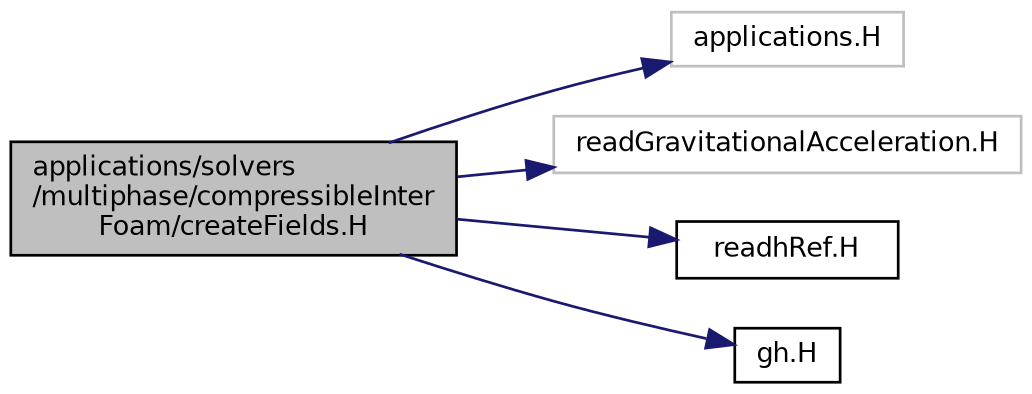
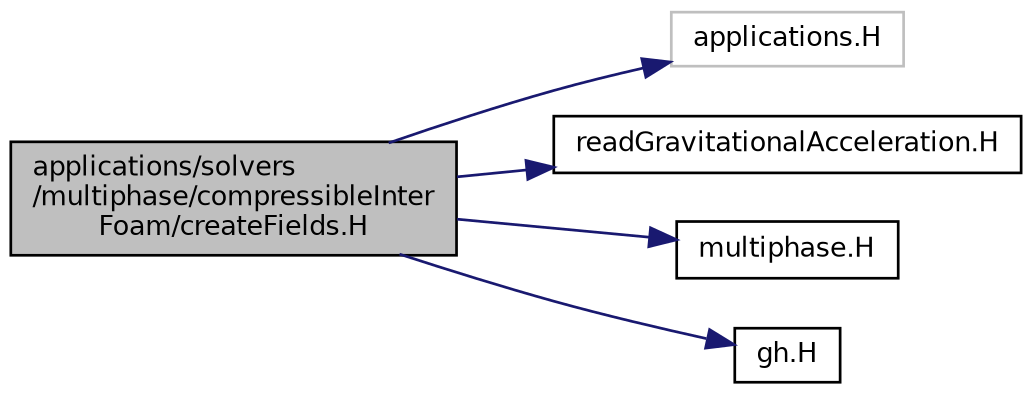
node "readGravitationalAcceleration.H": color grey75 -> black
node "readhRef.H": label "readhRef.H" -> "multiphase.H"
